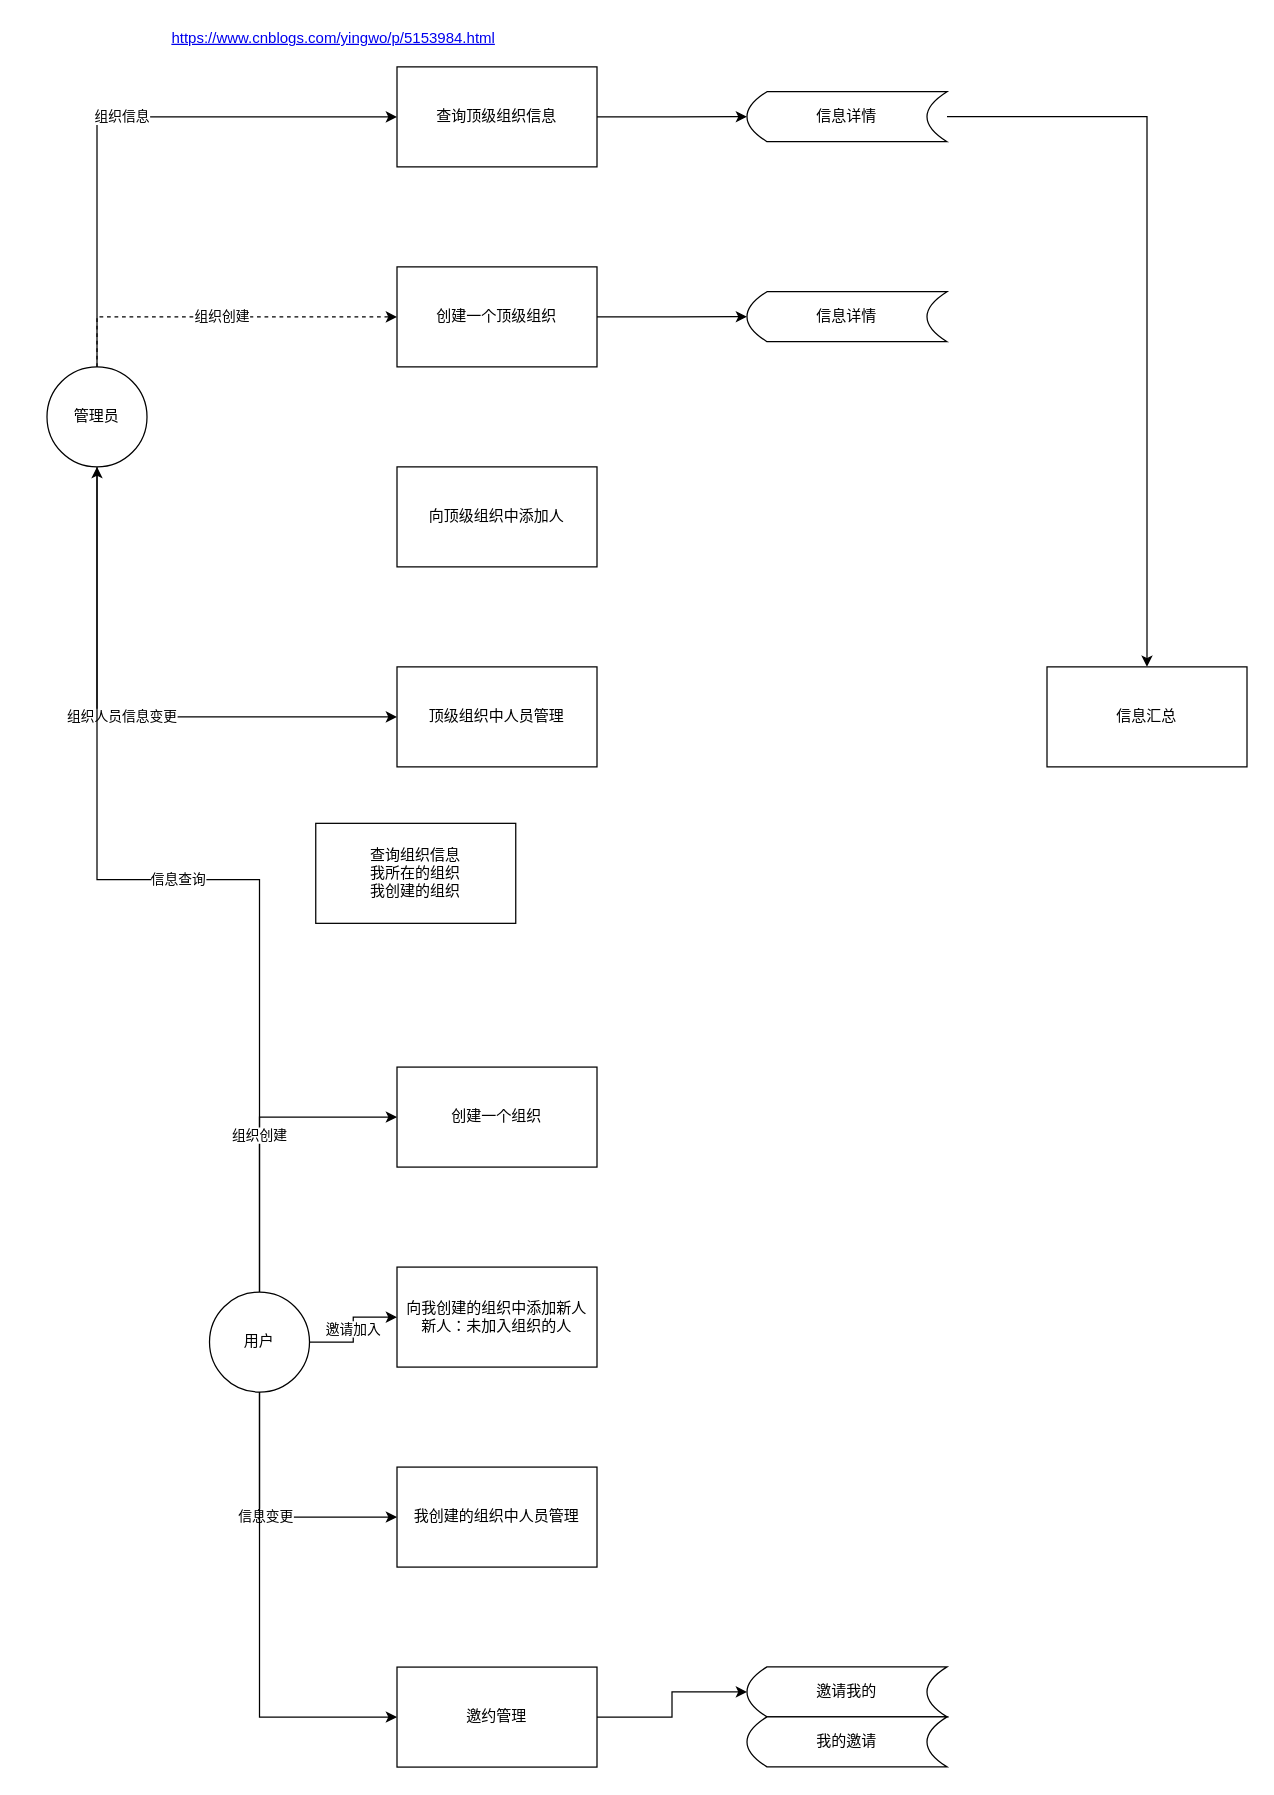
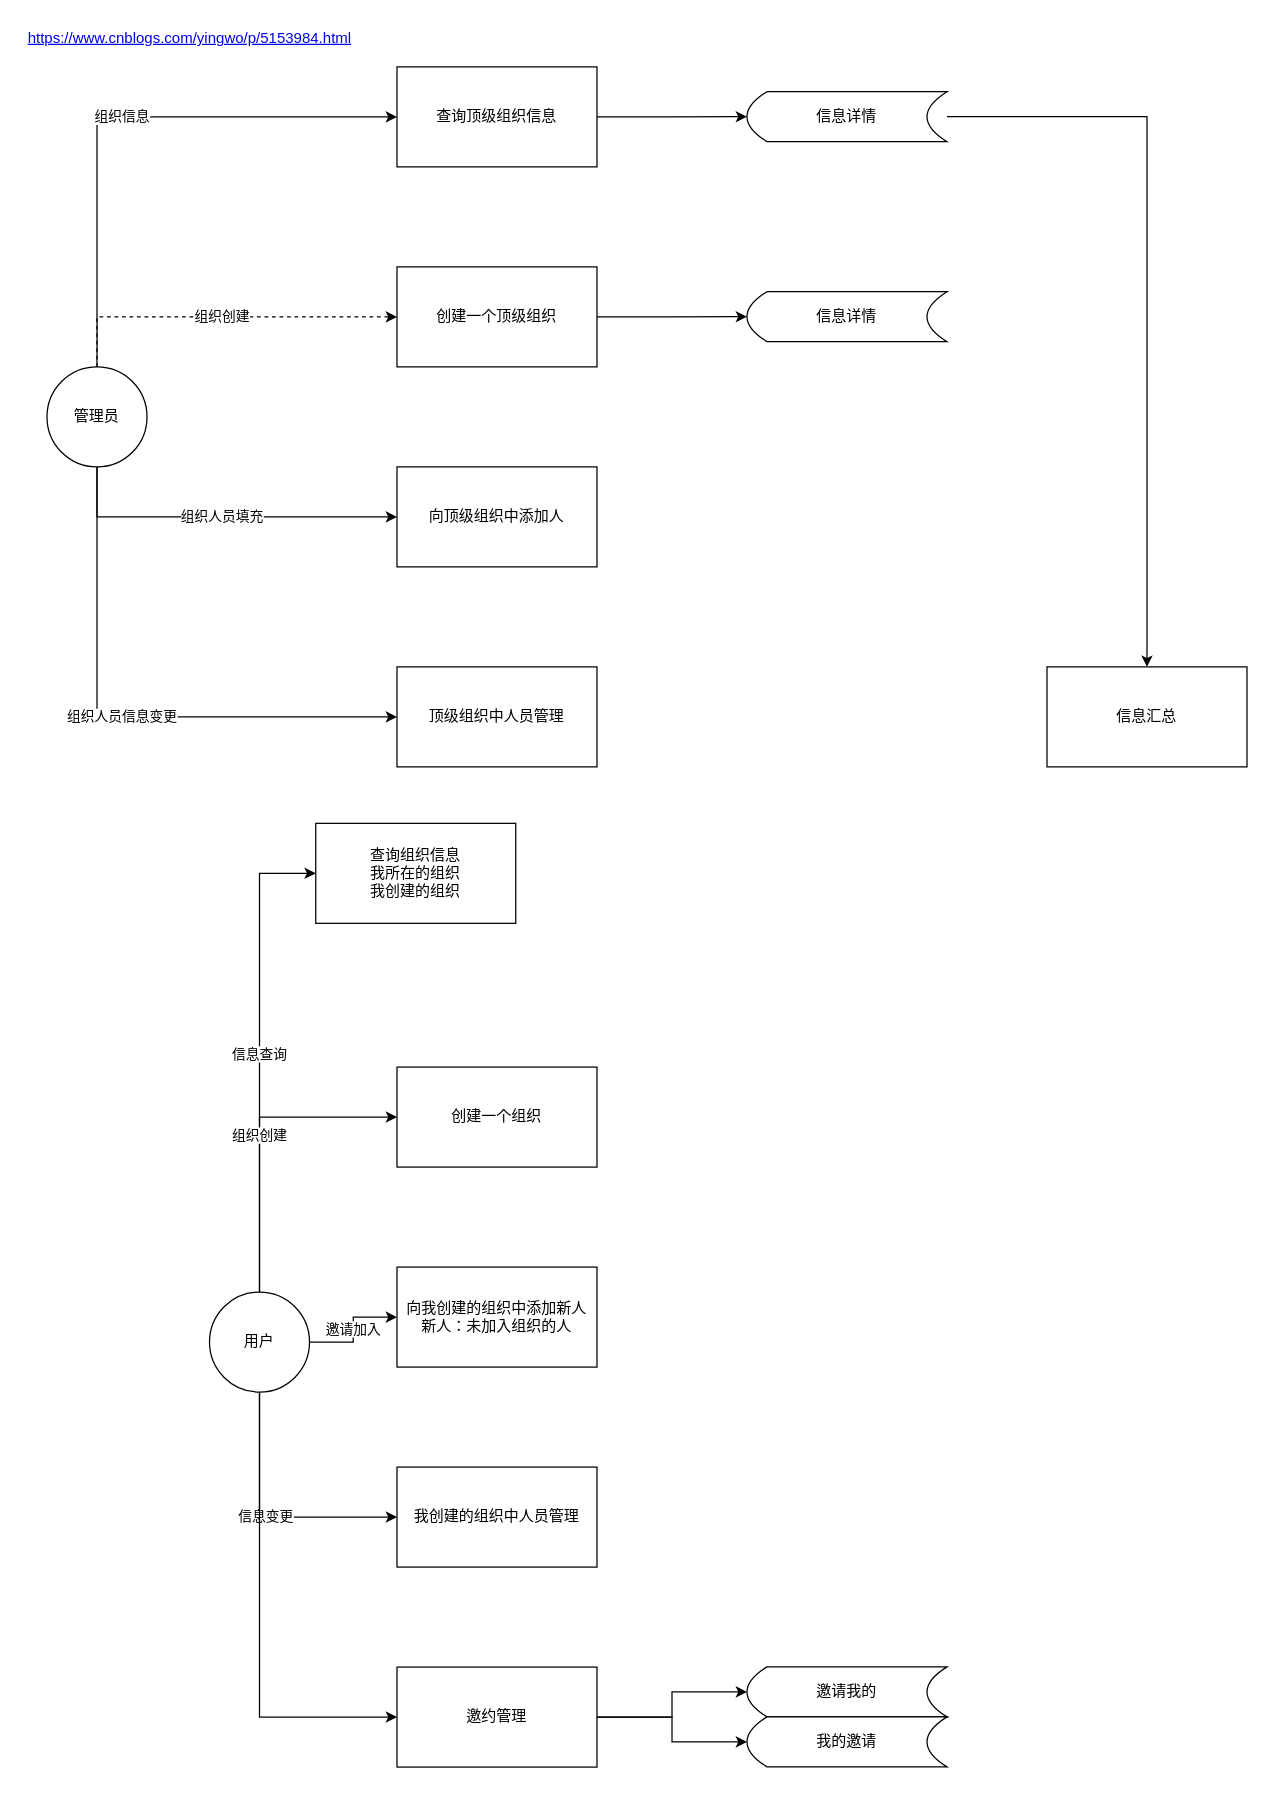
node "https://www.cnblogs.com/yingwo/p/5153984.html": moved (338, 38) -> (194, 38)
edge "管理员" -> "向顶级组织中添加人": added, label "组织人员填充"
edge "用户" -> "管理员": now "用户" -> "查询组织信息 我所在的组织 我创建的组织"
edge "邀约管理" -> "我的邀请": added
